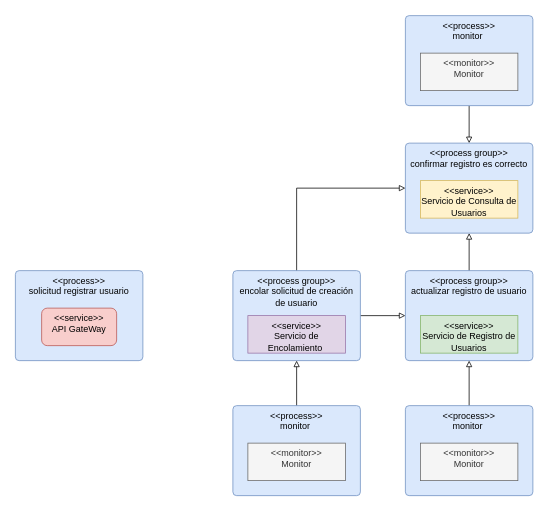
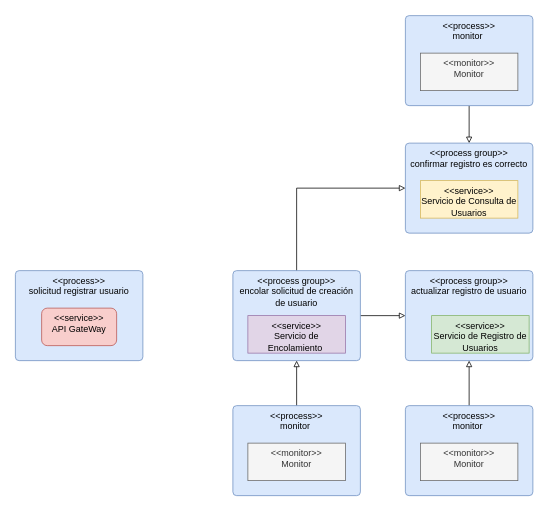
edge "<<process group>> actualizar registro de usuario" -> "<<process group>> confirmar registro es correcto": removed
node "<<service>> Servicio de Registro de Usuarios": moved (469, 334) -> (480, 334)
